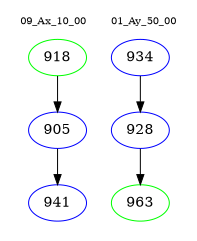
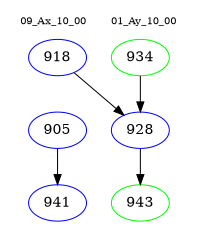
cluster "01_Ay_50_00": label "01_Ay_50_00" -> "01_Ay_10_00"
node "918": color green -> blue
node "934": color blue -> green
edge "918" -> "905": now "918" -> "928"
node "963": label "963" -> "943"
